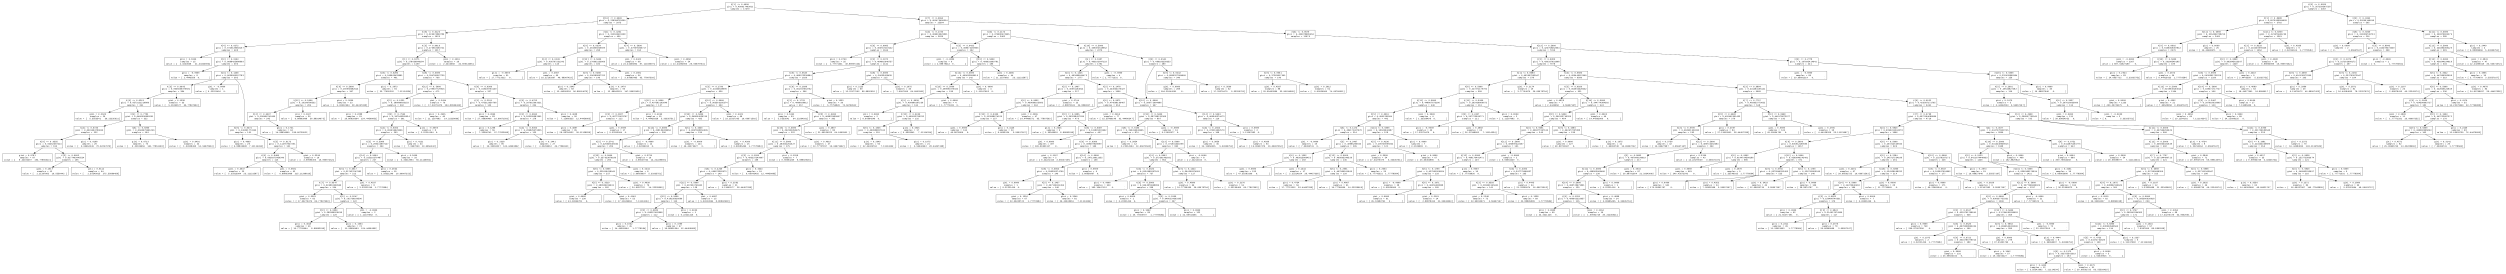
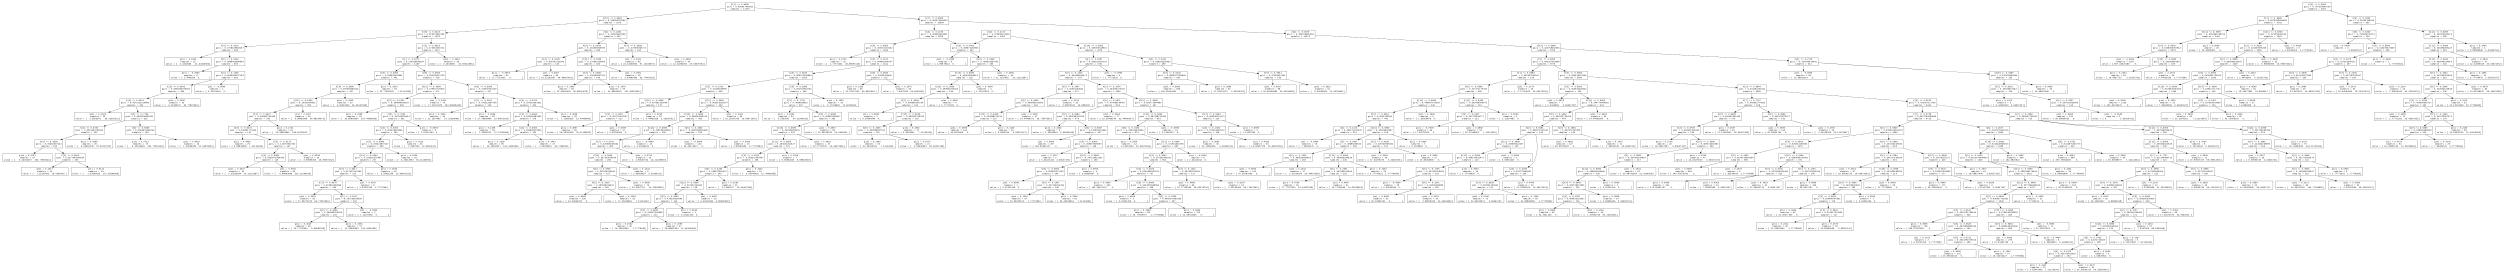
edge "X[0] <= 0.0541 gini = 0.486183250353 samples = 489" -> "X[12] <= 0.5000 gini = 0.399772004986 samples = 997": now "X[0] <= 0.0541 gini = 0.486183250353 samples = 489" -> "X[0] <= 0.0961 gini = 0.37263017501 samples = 149"
edge "X[3] <= 0.1458 gini = 0.0639995197783 samples = 385" -> "X[0] <= 0.0374 gini = 0.149291774155 samples = 151": now "X[4] <= 0.5397 gini = 0.158456741005 samples = 245" -> "X[0] <= 0.0374 gini = 0.149291774155 samples = 151"
edge "X[5] <= 0.1173 gini = 0.484171327578 samples = 314" -> "X[5] <= 0.2407 gini = 0.48985205045 samples = 295": now "X[14] <= 0.5000 gini = 0.18620942487 samples = 128" -> "X[5] <= 0.2407 gini = 0.48985205045 samples = 295"
edge "gini = -0.0000 samples = 2 value = [ 0.66664249  0.        ]" -> "X[5] <= 0.3395 gini = 0.307775066037 samples = 195": now "X[3] <= 0.9591 gini = 0.358477997133 samples = 346" -> "X[5] <= 0.3395 gini = 0.307775066037 samples = 195"
